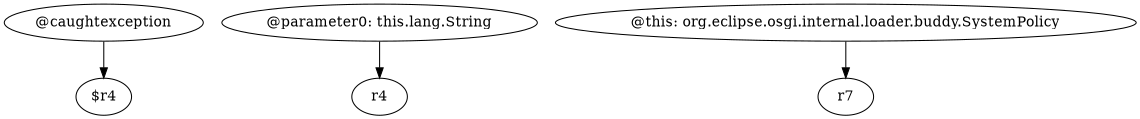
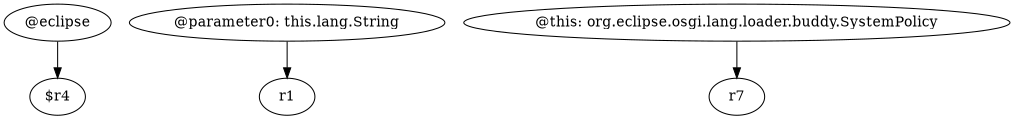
node "@caughtexception": label "@caughtexception" -> "@eclipse"
node "@this: org.eclipse.osgi.internal.loader.buddy.SystemPolicy": label "@this: org.eclipse.osgi.internal.loader.buddy.SystemPolicy" -> "@this: org.eclipse.osgi.lang.loader.buddy.SystemPolicy"
node "r4": label "r4" -> "r1"
